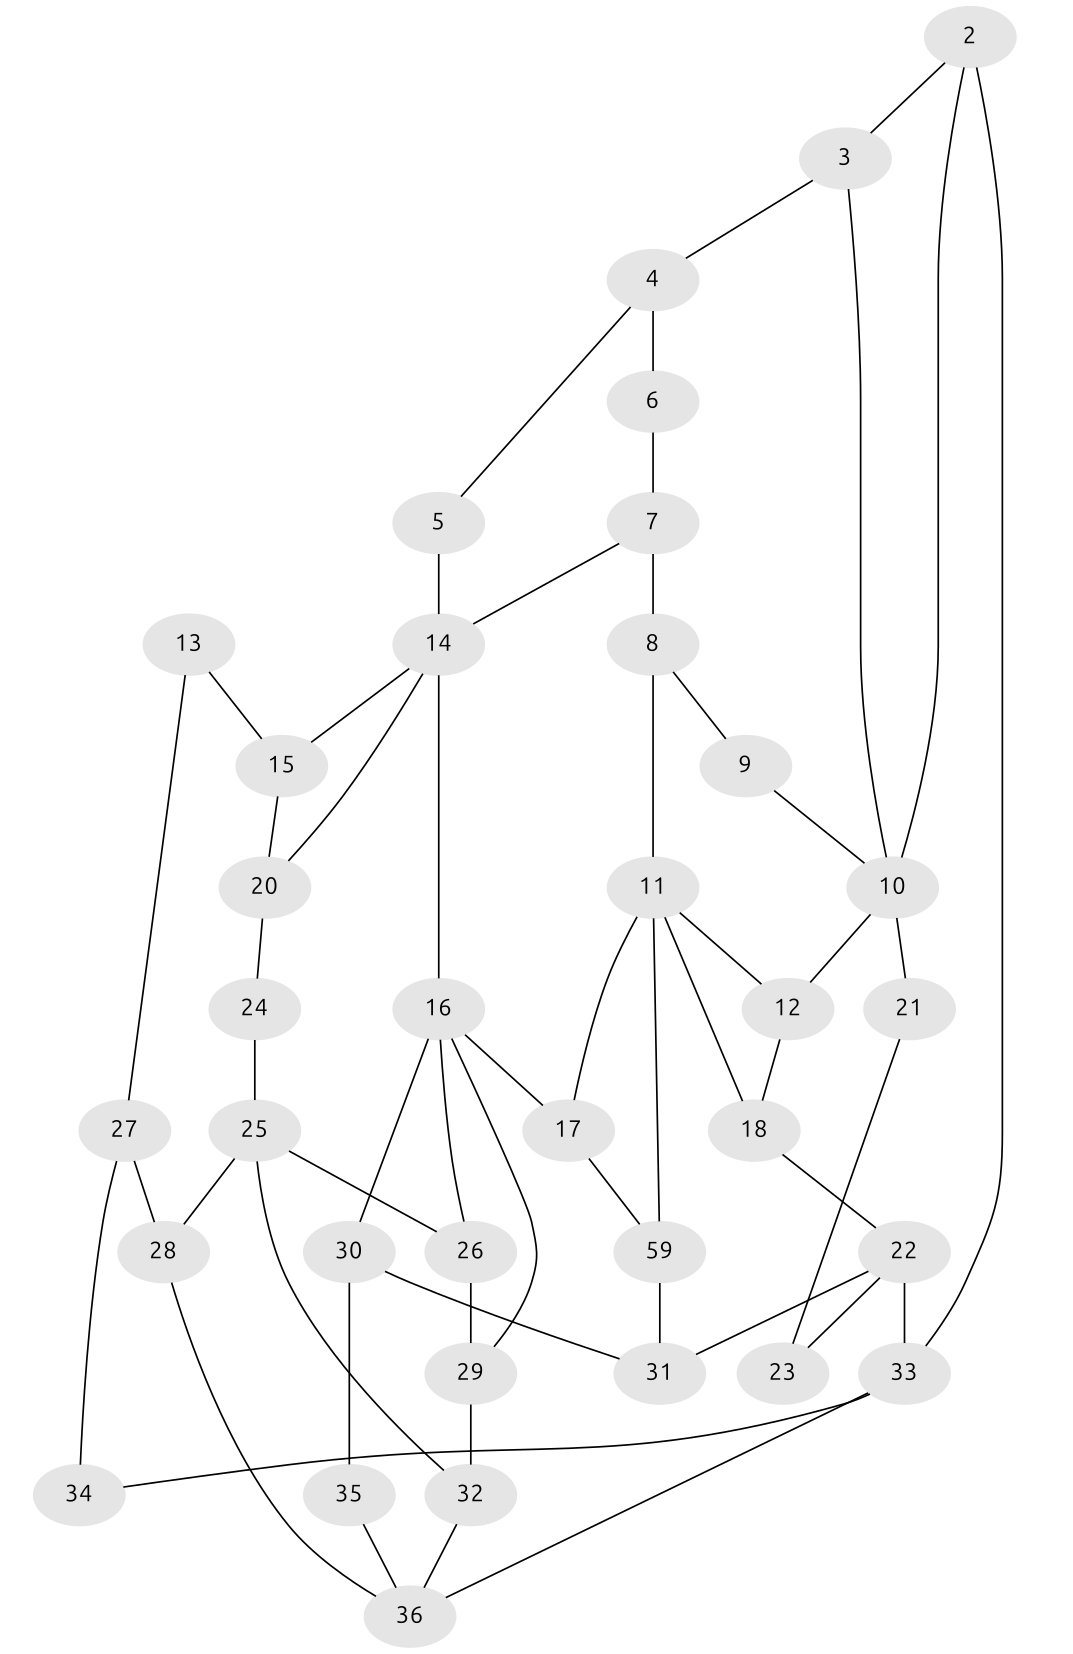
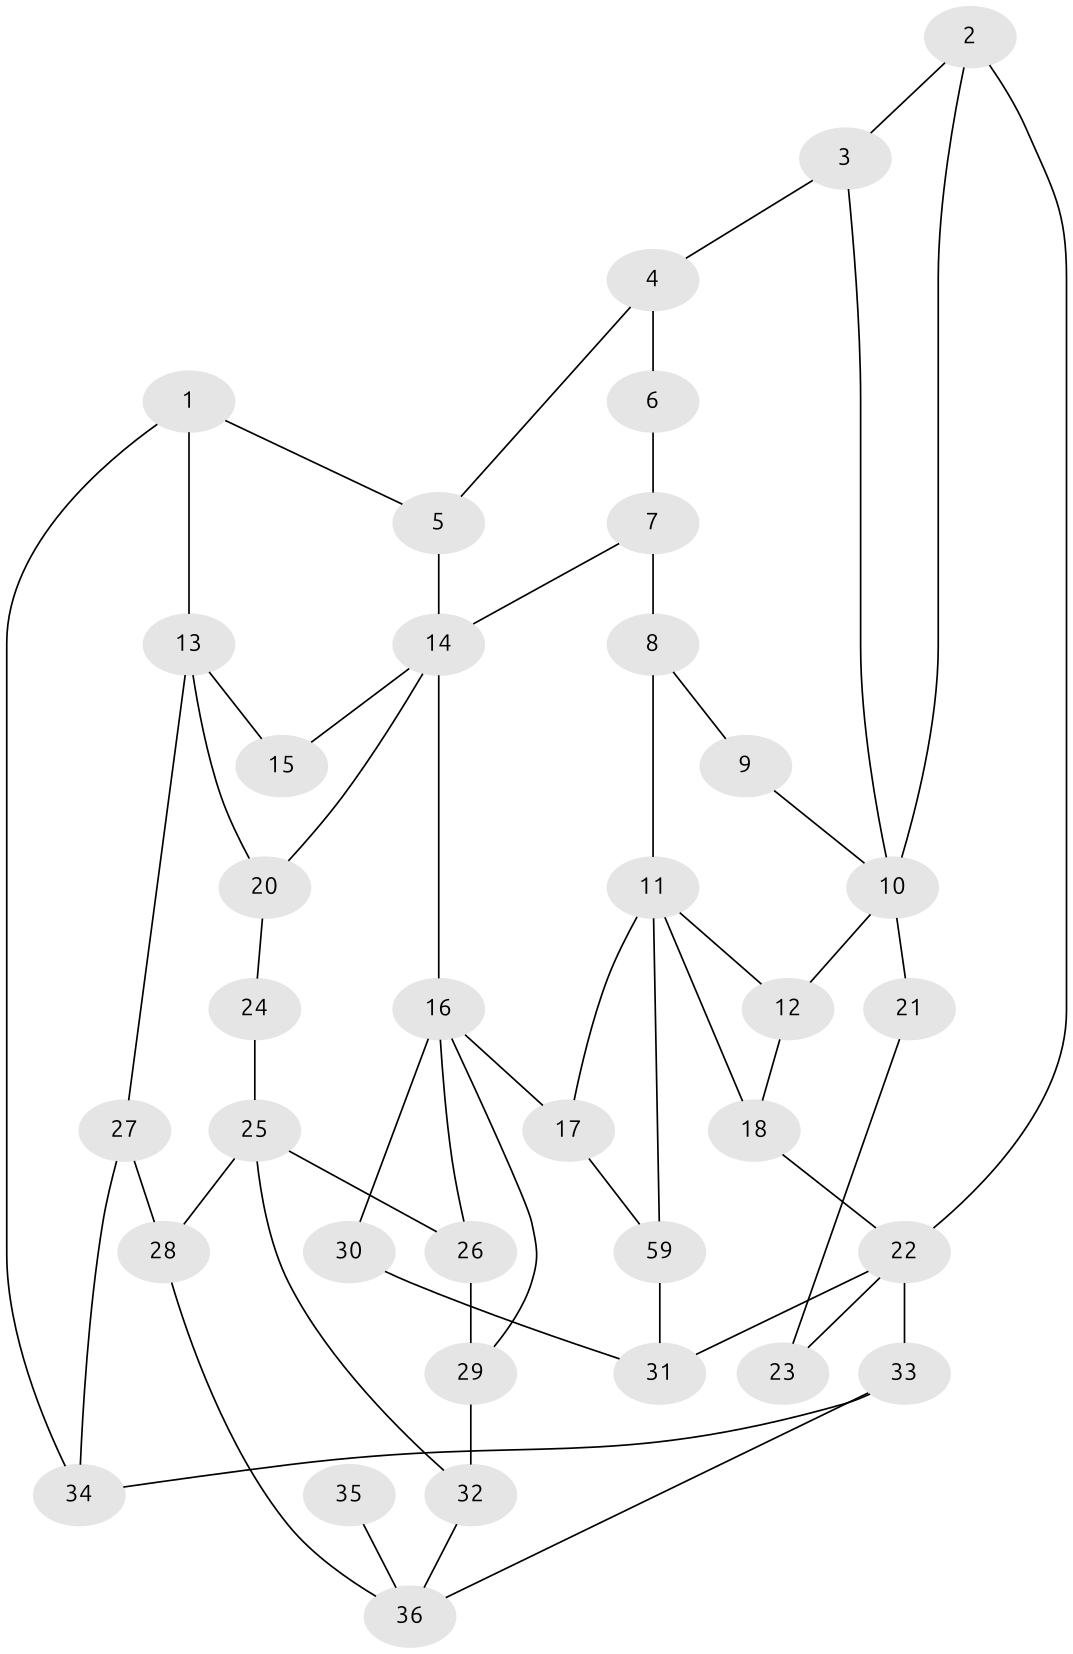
node "1": added
edge "2" -- "33": now "2" -- "22"
edge "15" -- "20": now "13" -- "20"
edge "30" -- "35": removed
